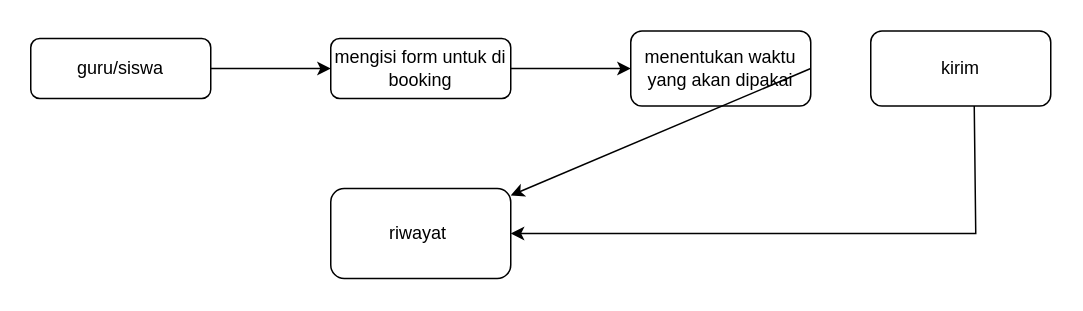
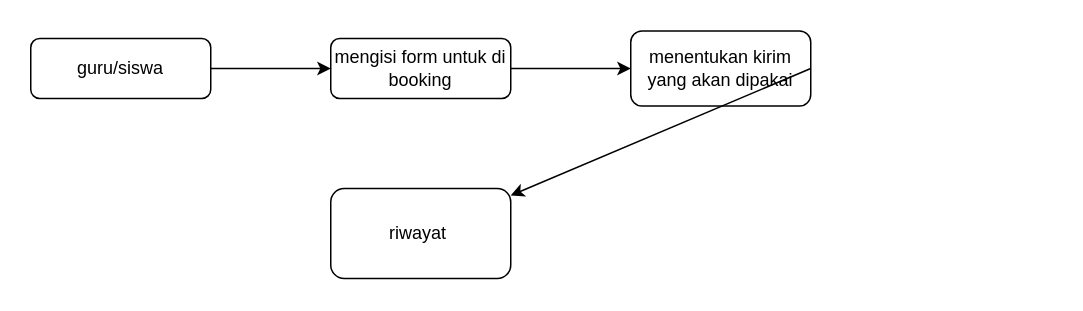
node "menentukan waktu yang akan dipakai": label "menentukan waktu yang akan dipakai" -> "menentukan kirim yang akan dipakai"
node "kirim": removed
edge "kirim" -> "riwayat": removed
